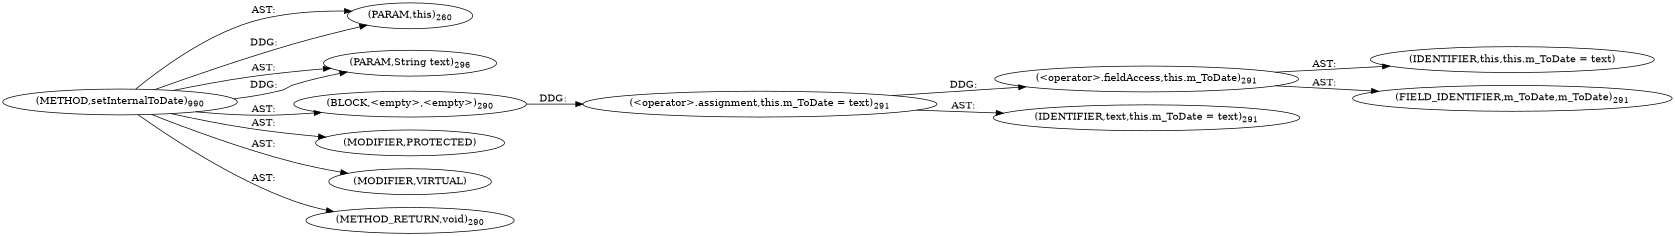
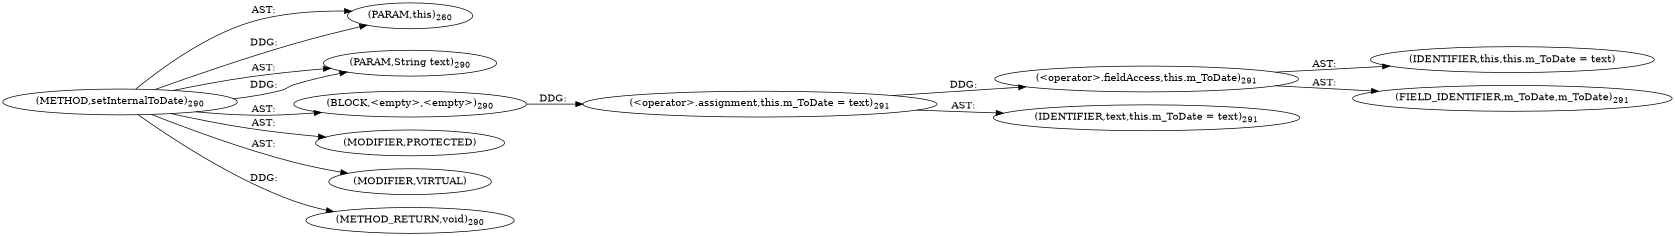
node "(PARAM,String text)": text "296" -> "290"
node "(METHOD,setInternalToDate)": text "990" -> "290"
edge "(METHOD,setInternalToDate)" -> "(METHOD_RETURN,void)": label "AST: " -> "DDG: "
